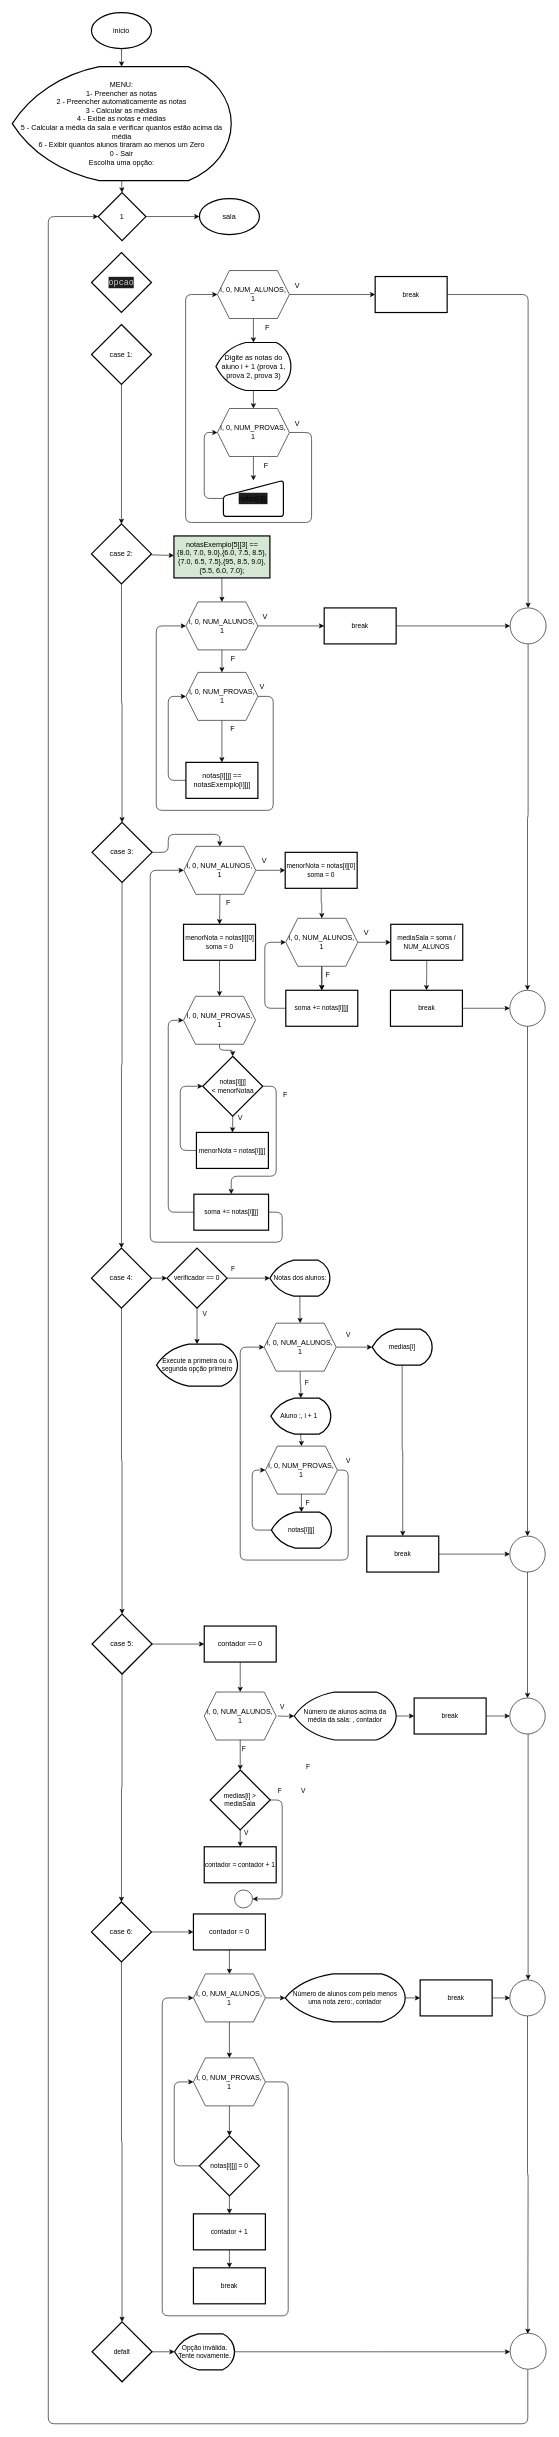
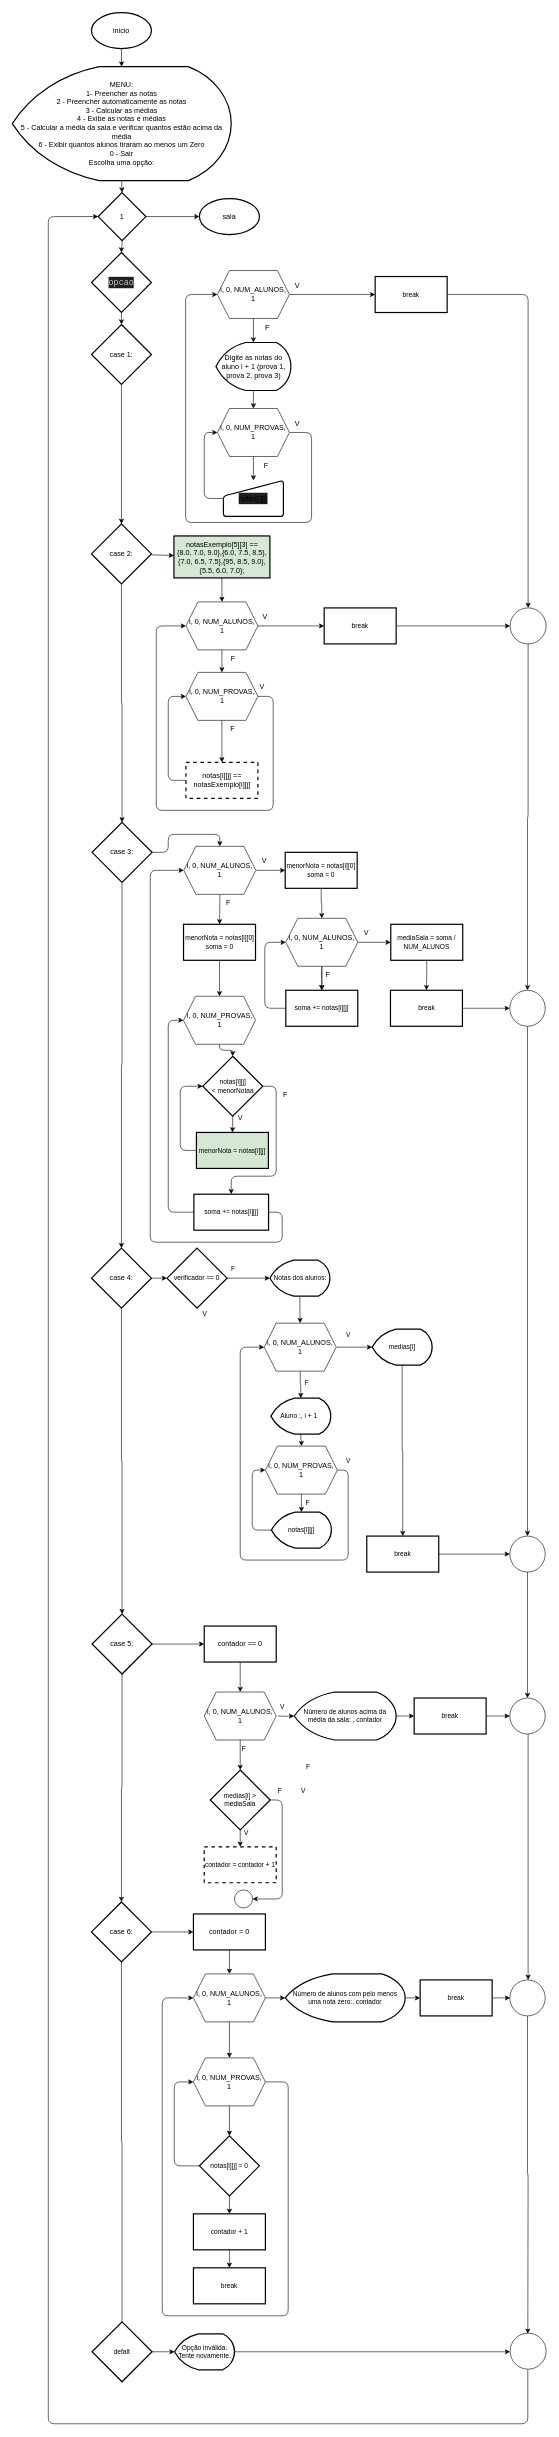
edge "1" -> "opcao": added
edge "opcao" -> "case 1:": added
node "notas[i][j] == notasExemplo[i][j]": style solid -> dashed
node "menorNota = notas[i][j]": fillcolor #ffffff -> #d5e8d4
edge "verificador == 0" -> "Execute a primeira ou a segunda opção primeiro": removed
node "Execute a primeira ou a segunda opção primeiro": removed
node "contador = contador + 1": style solid -> dashed
edge "case 6:" -> "defalt": arrowhead classic -> none
